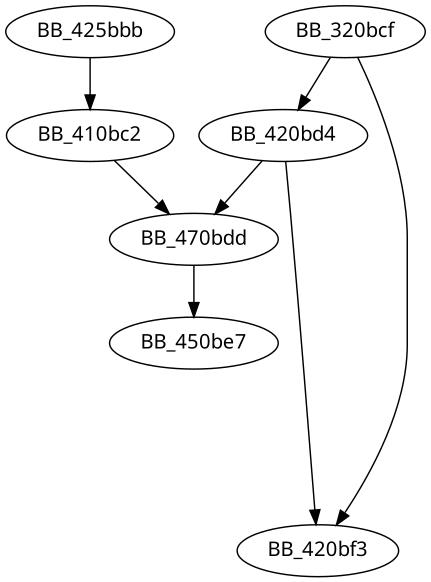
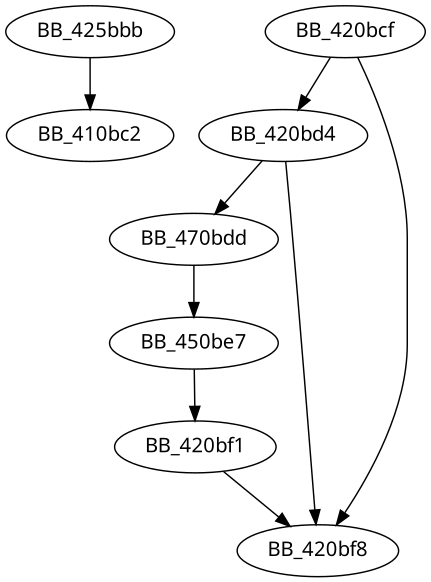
node "BB_320bcf": label "BB_320bcf" -> "BB_420bcf"
edge "BB_410bc2" -> "BB_470bdd": removed
node "BB_420bf1": added
node "BB_420bf3": label "BB_420bf3" -> "BB_420bf8"
